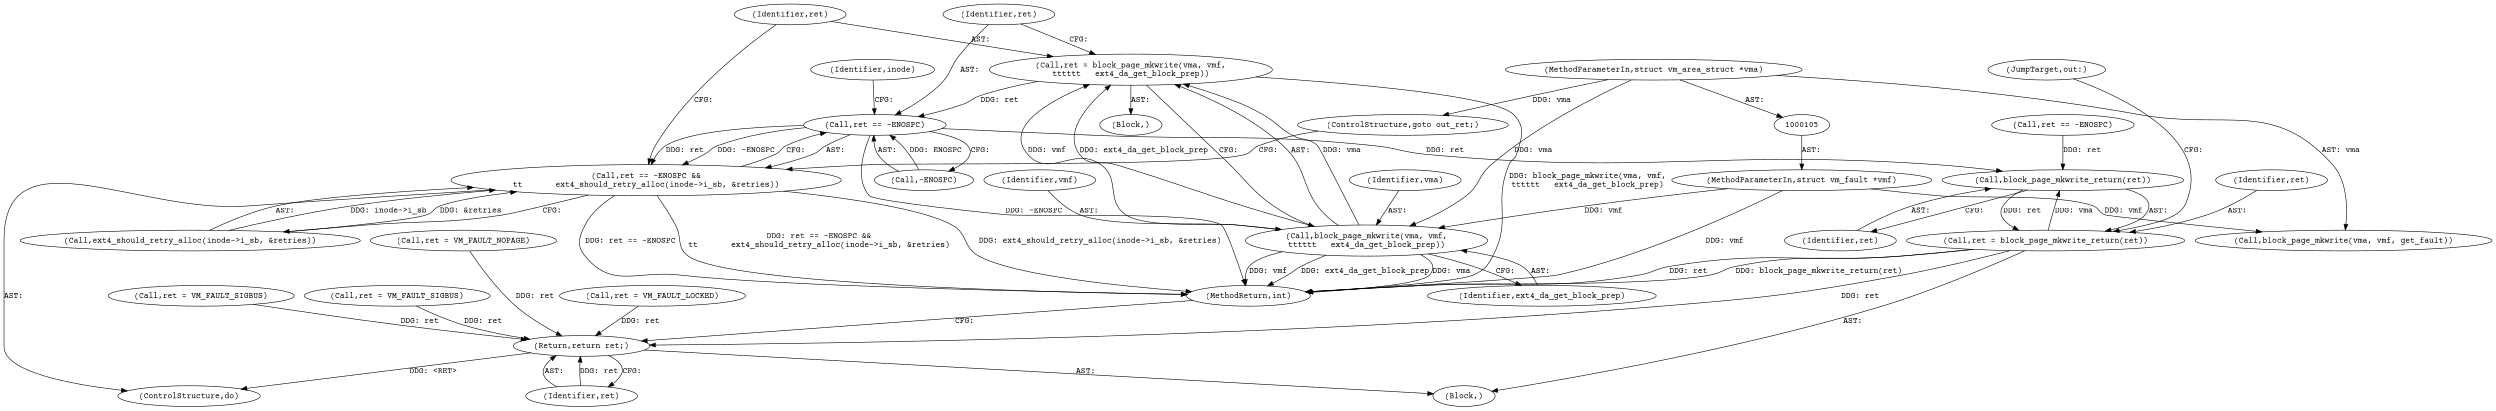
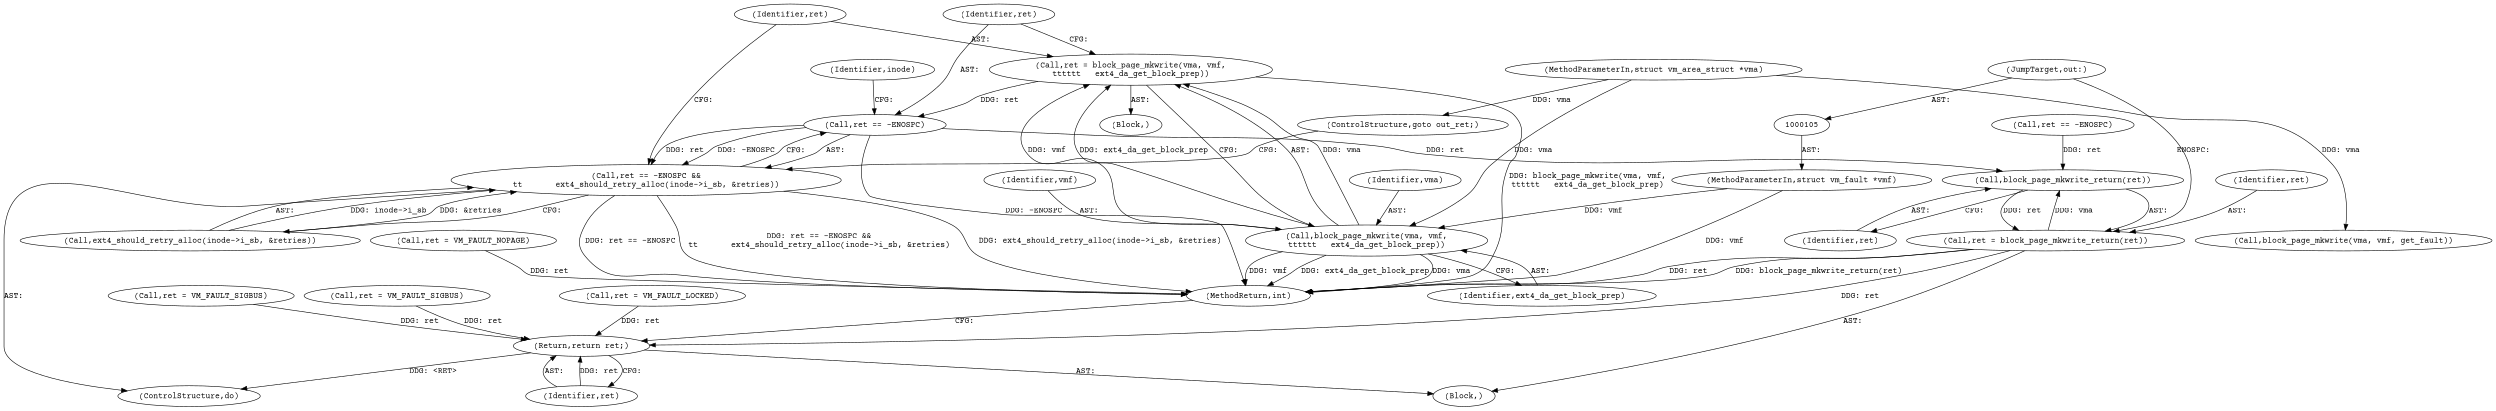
edge "(MethodParameterIn,struct vm_area_struct *vma)" -> "1000105": now "(JumpTarget,out:)" -> "1000105"
edge "(JumpTarget,out:)" -> "(Call,ret = block_page_mkwrite_return(ret))": label "CFG: " -> "ENOSPC: "
edge "(MethodParameterIn,struct vm_area_struct *vma)" -> "(Call,block_page_mkwrite(vma, vmf, get_fault))": label "AST: vma" -> "DDG: vma"
node "(Call,-ENOSPC)": removed
edge "(MethodParameterIn,struct vm_fault *vmf)" -> "(Call,block_page_mkwrite(vma, vmf, get_fault))": removed, label "DDG: vmf"
edge "(Call,ret = VM_FAULT_NOPAGE)" -> "(Return,return ret;)": now "(Call,ret = VM_FAULT_NOPAGE)" -> "(MethodReturn,int)"
